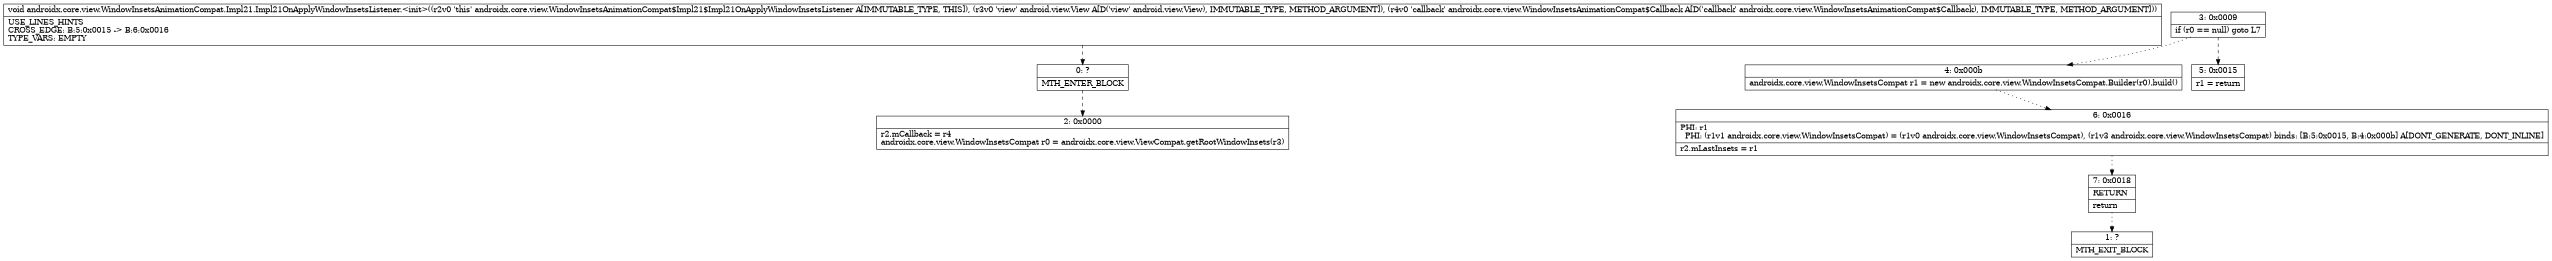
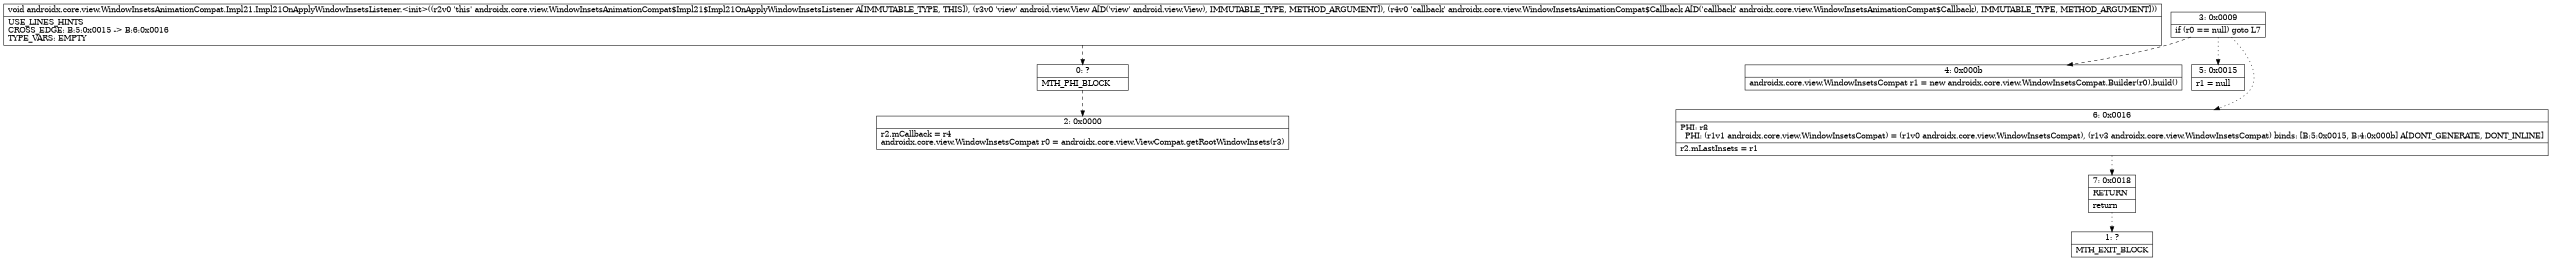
edge "3: 0x0009" -> "5: 0x0015": style dashed -> dotted
edge "3: 0x0009" -> "4: 0x000b": style dotted -> dashed
node "0: ?": text "MTH_ENTER_BLOCK" -> "MTH_PHI_BLOCK"
node "5: 0x0015": text "r1 = return" -> "r1 = null"
edge "4: 0x000b" -> "6: 0x0016": now "3: 0x0009" -> "6: 0x0016"
node "6: 0x0016": text "PHI: r1" -> "PHI: r8"
